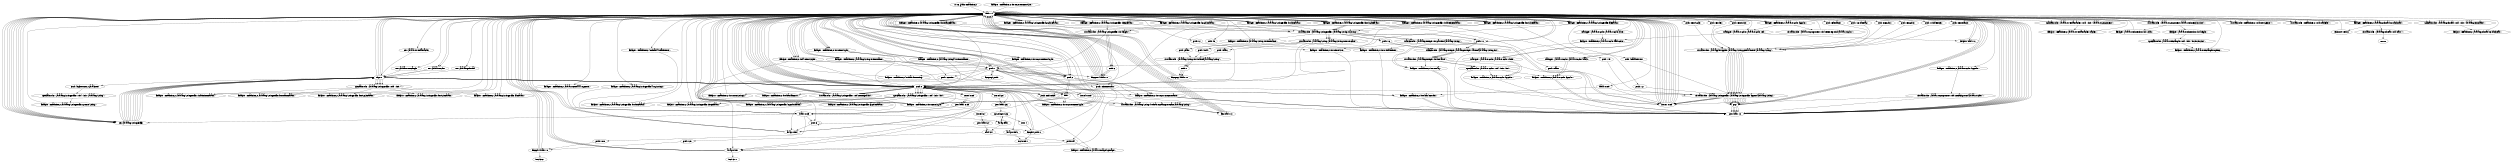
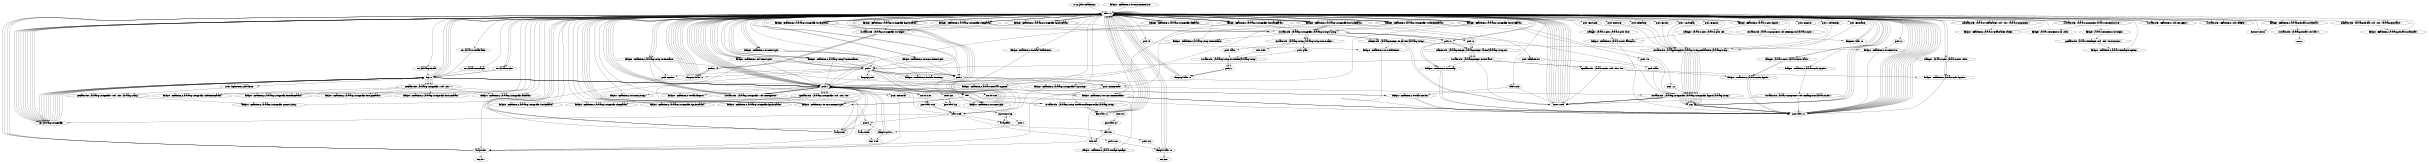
node "height.r load.r r0": label "height.r load.r r0" -> "ifcmpne.r load.r r0"
edge "fieldget <HeadLiner2: java.lang.StringBuffer fontNameParam>" -> "push 0": removed
